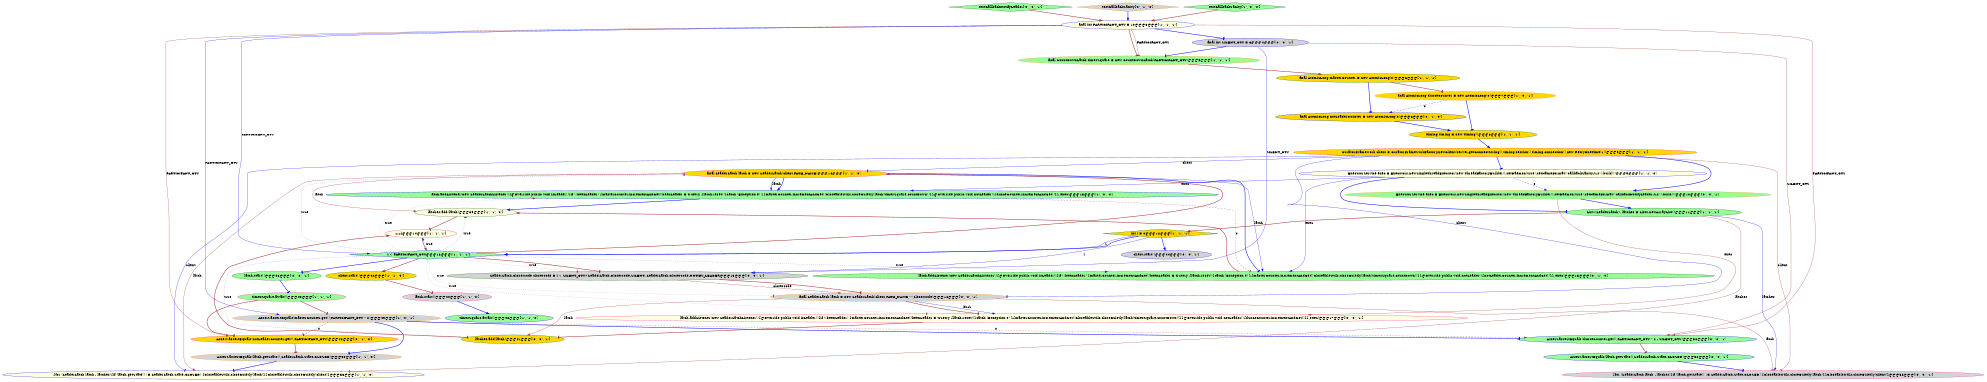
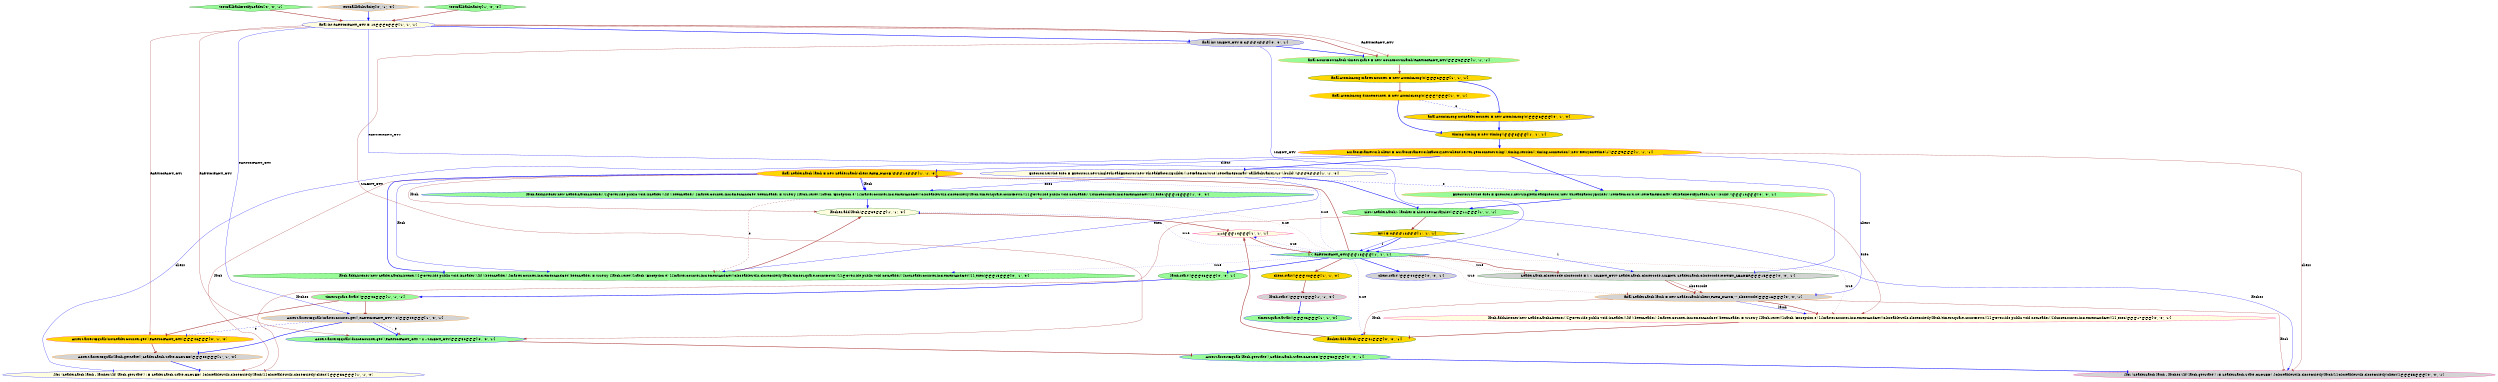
node "++i@@@14@@@['1', '1', '1']": shape ellipse -> diamond
edge "int i = 0@@@12@@@['1', '1', '1']" -> "client.start()@@@44@@@['0', '0', '1']": now "i < PARTICIPANT_QTY@@@13@@@['1', '1', '1']" -> "client.start()@@@44@@@['0', '0', '1']"
edge "latch.start()@@@46@@@['0', '0', '1']" -> "timesSquare.await()@@@48@@@['1', '1', '1']": arrowhead tee -> normal
